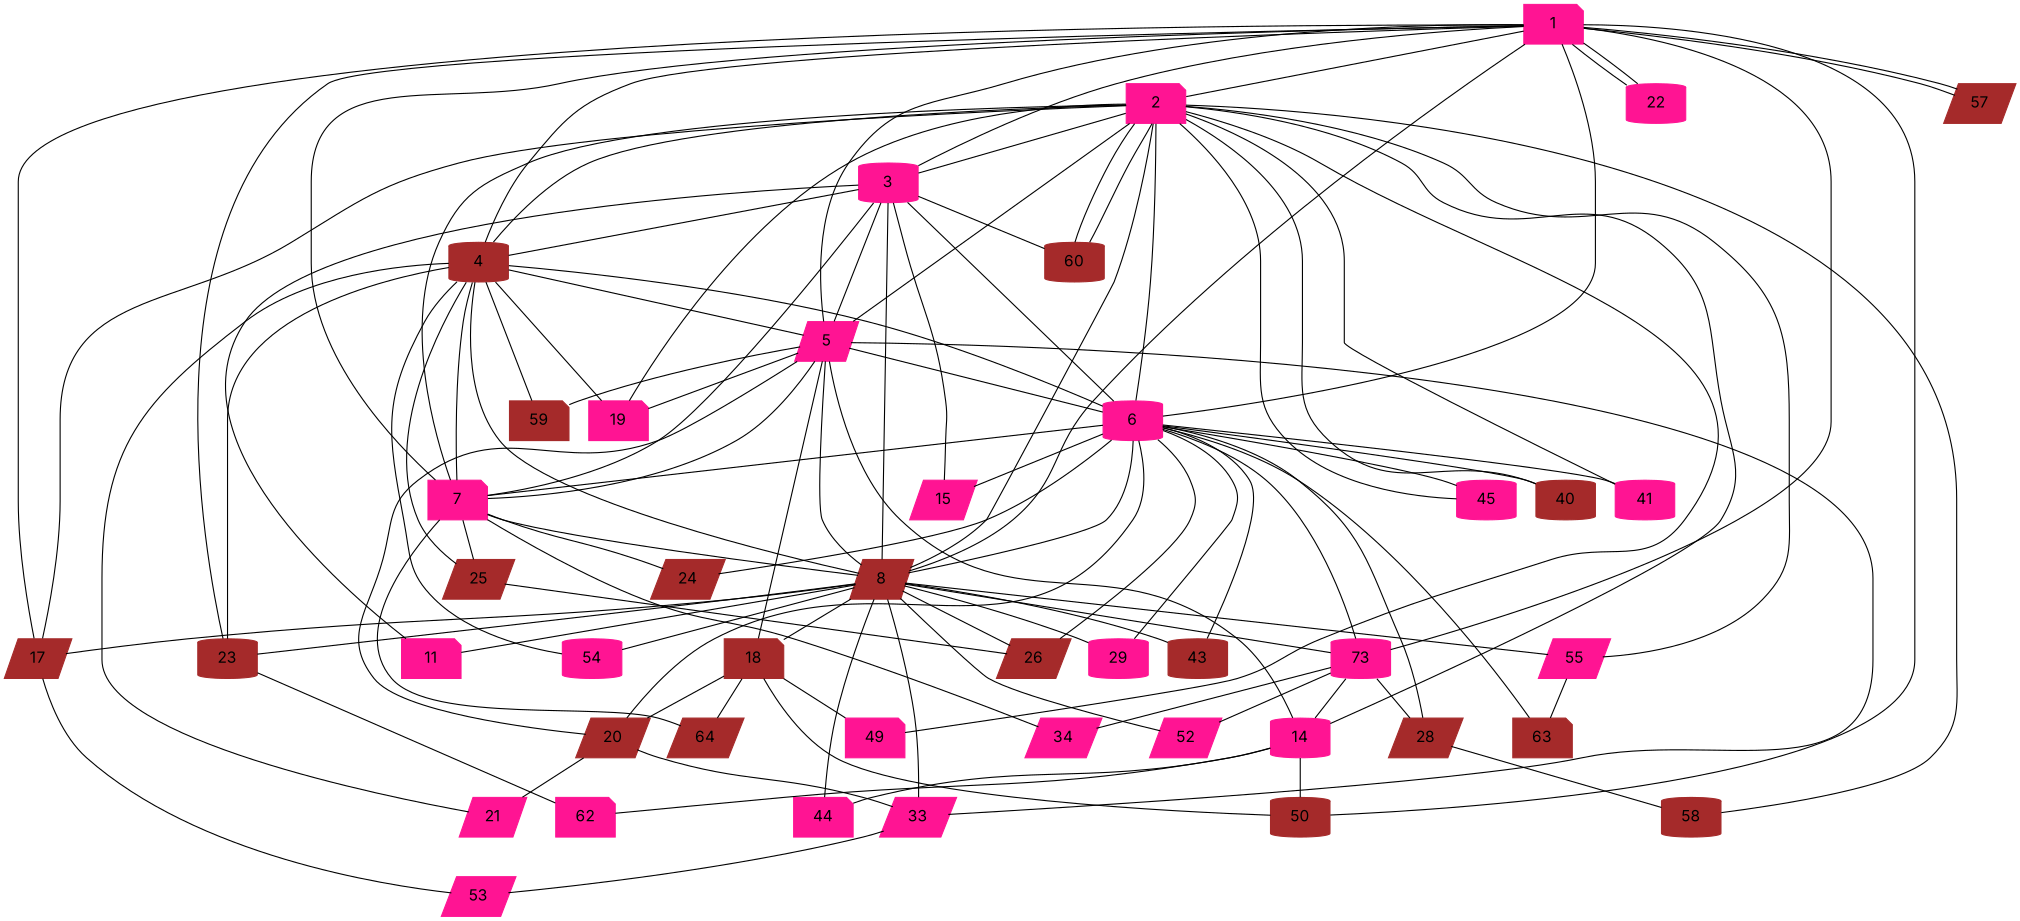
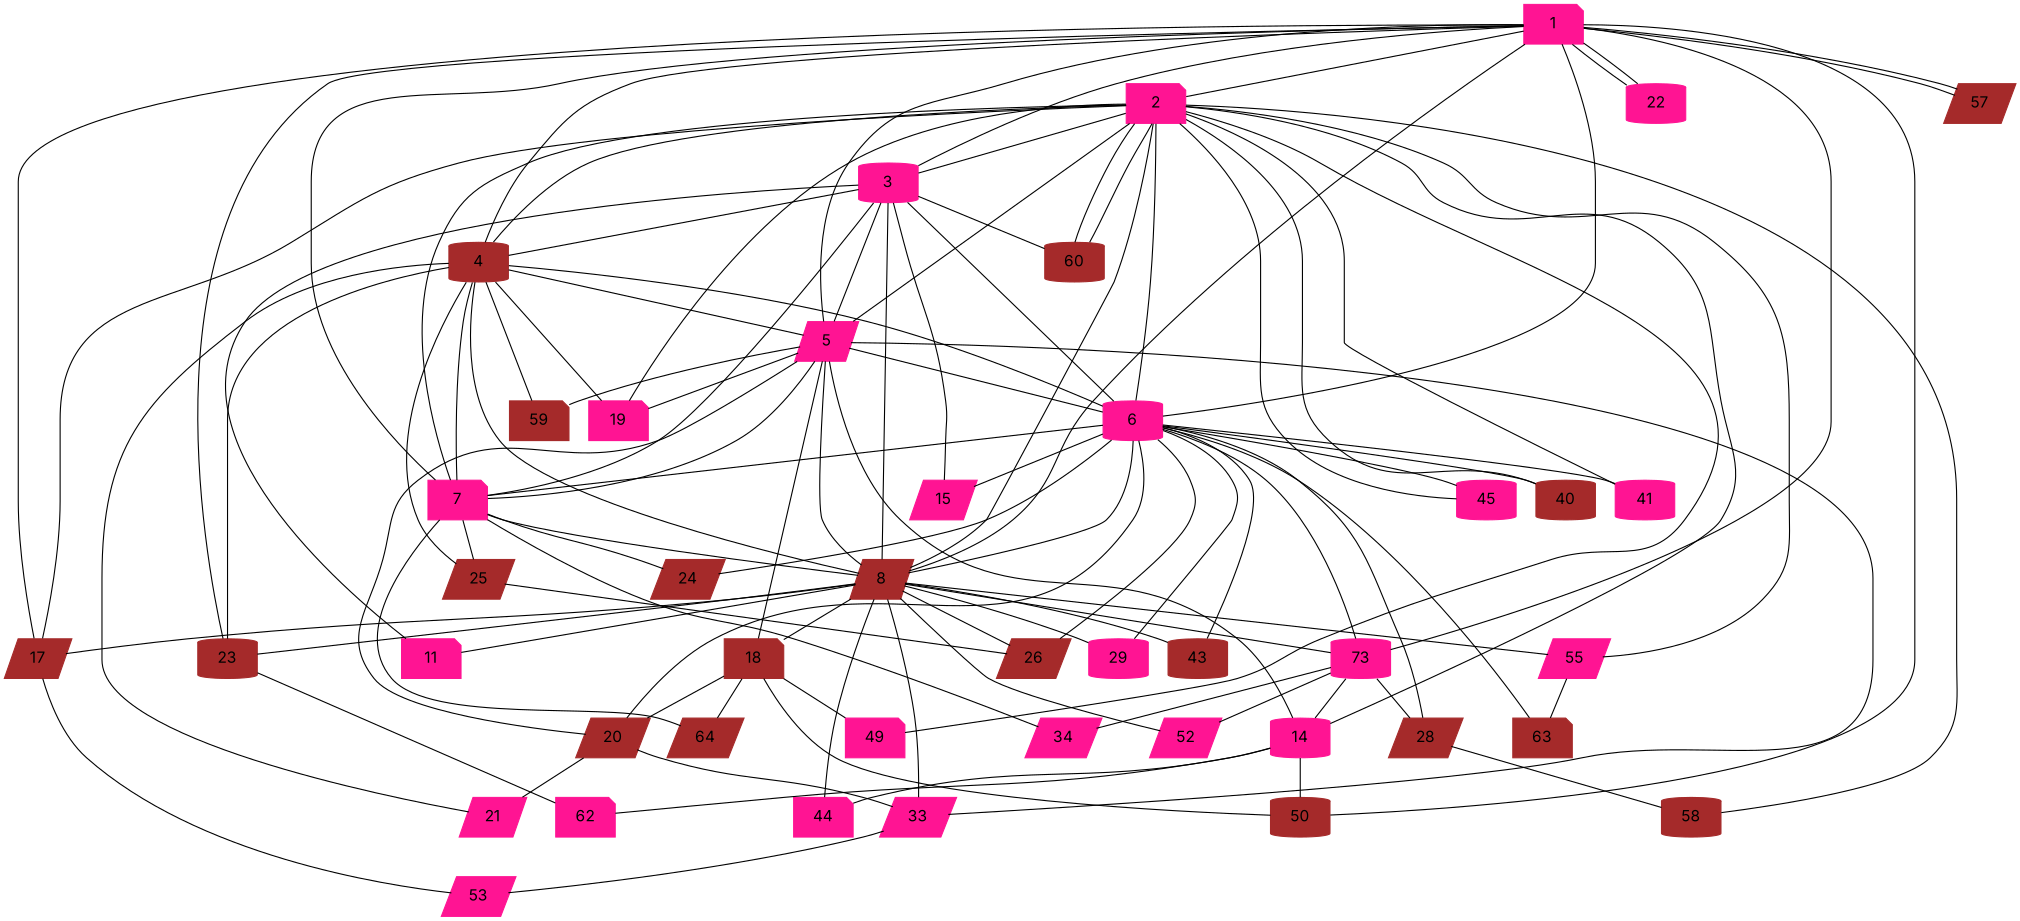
node "54": removed
